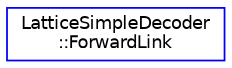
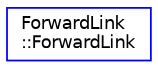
node "LatticeSimpleDecoder ::ForwardLink": label "LatticeSimpleDecoder ::ForwardLink" -> "ForwardLink ::ForwardLink"
